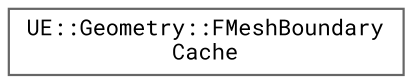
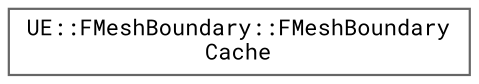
node "UE::Geometry::FMeshBoundary Cache": label "UE::Geometry::FMeshBoundary Cache" -> "UE::FMeshBoundary::FMeshBoundary Cache"
